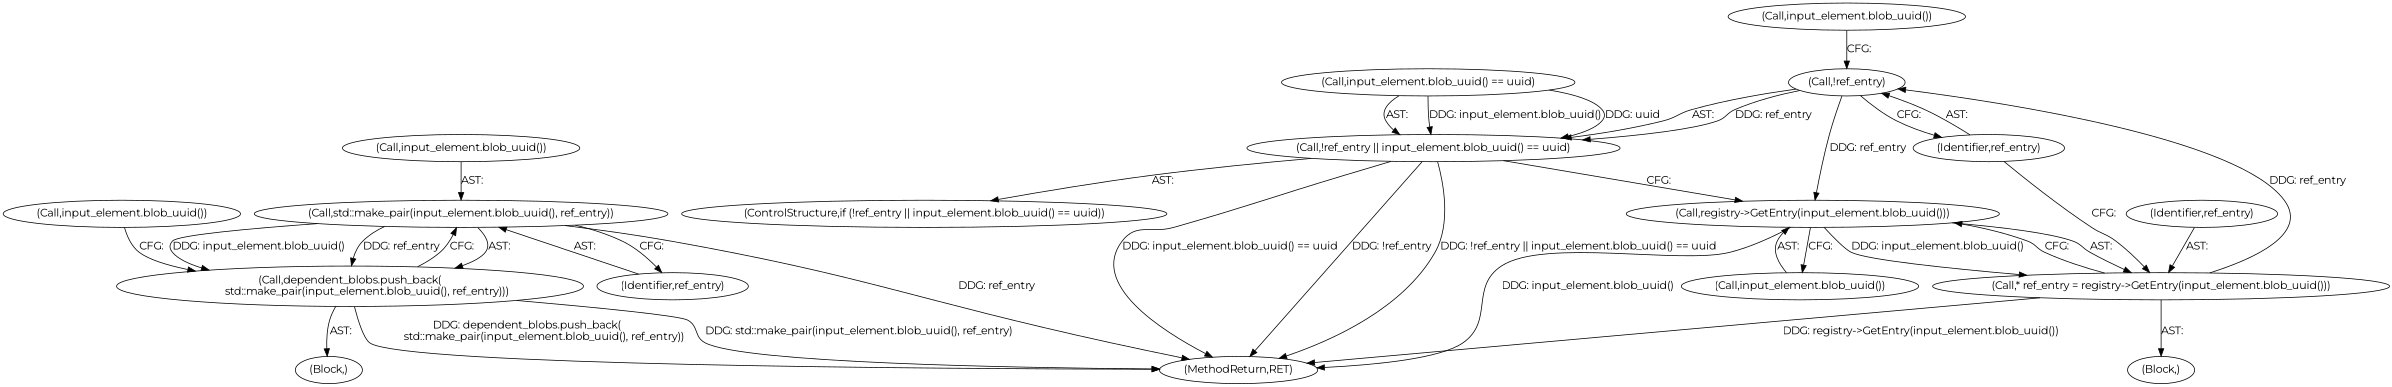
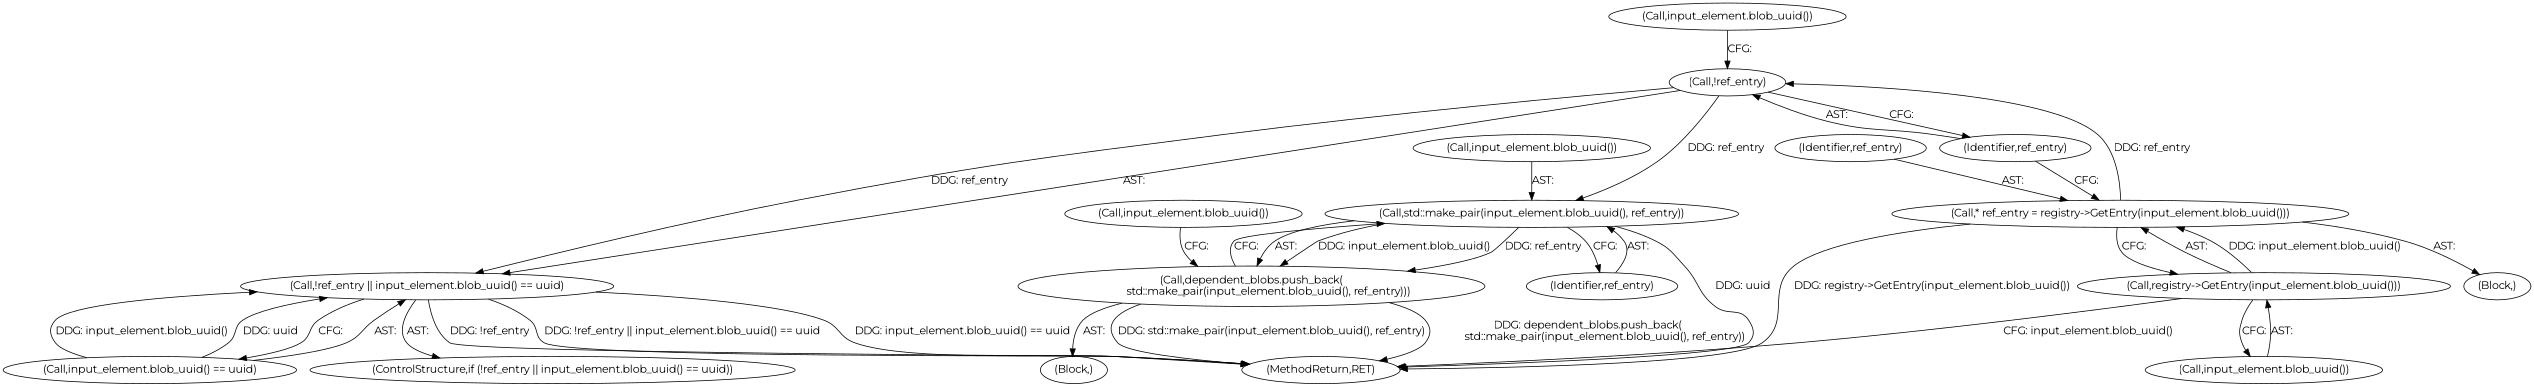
edge "(Call,!ref_entry)" -> "(Call,registry->GetEntry(input_element.blob_uuid()))": now "(Call,!ref_entry)" -> "(Call,std::make_pair(input_element.blob_uuid(), ref_entry))"
edge "(Call,!ref_entry || input_element.blob_uuid() == uuid)" -> "(Call,registry->GetEntry(input_element.blob_uuid()))": now "(Call,!ref_entry || input_element.blob_uuid() == uuid)" -> "(Call,input_element.blob_uuid() == uuid)"
edge "(Call,std::make_pair(input_element.blob_uuid(), ref_entry))" -> "(MethodReturn,RET)": label "DDG: ref_entry" -> "DDG: uuid"
edge "(Call,registry->GetEntry(input_element.blob_uuid()))" -> "(MethodReturn,RET)": label "DDG: input_element.blob_uuid()" -> "CFG: input_element.blob_uuid()"
